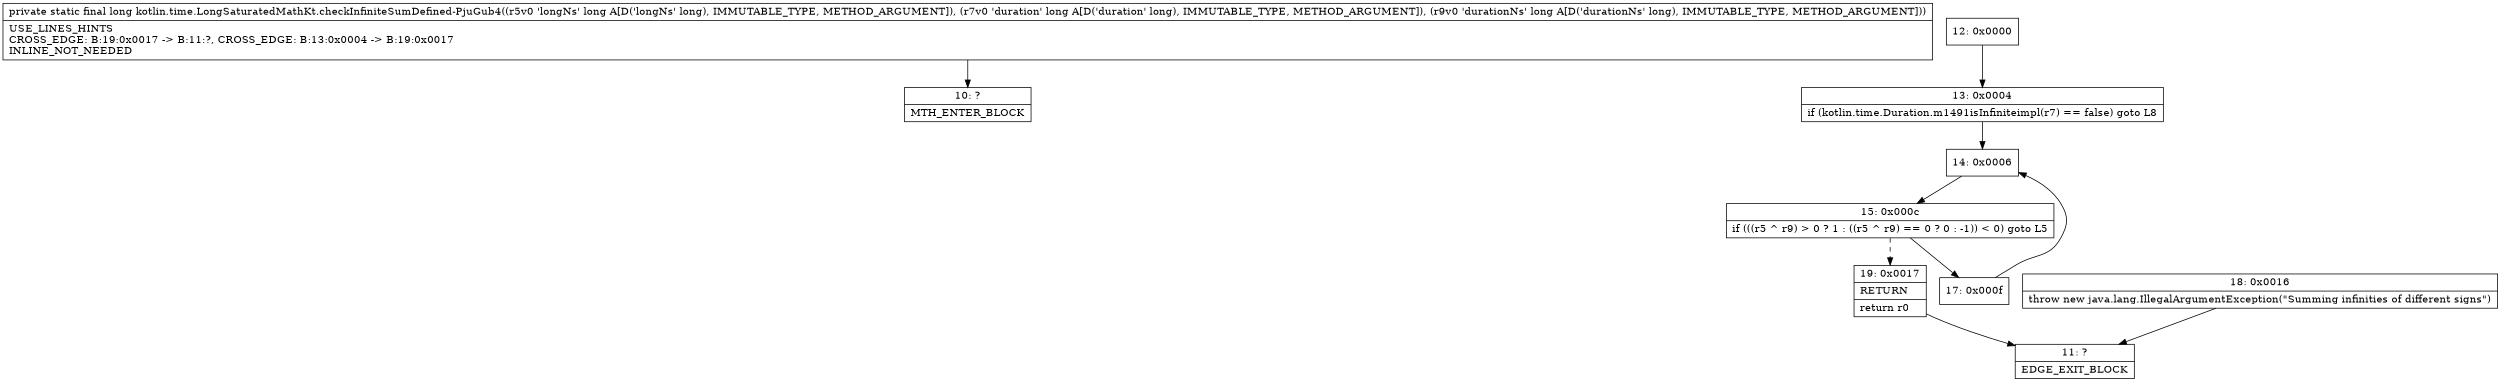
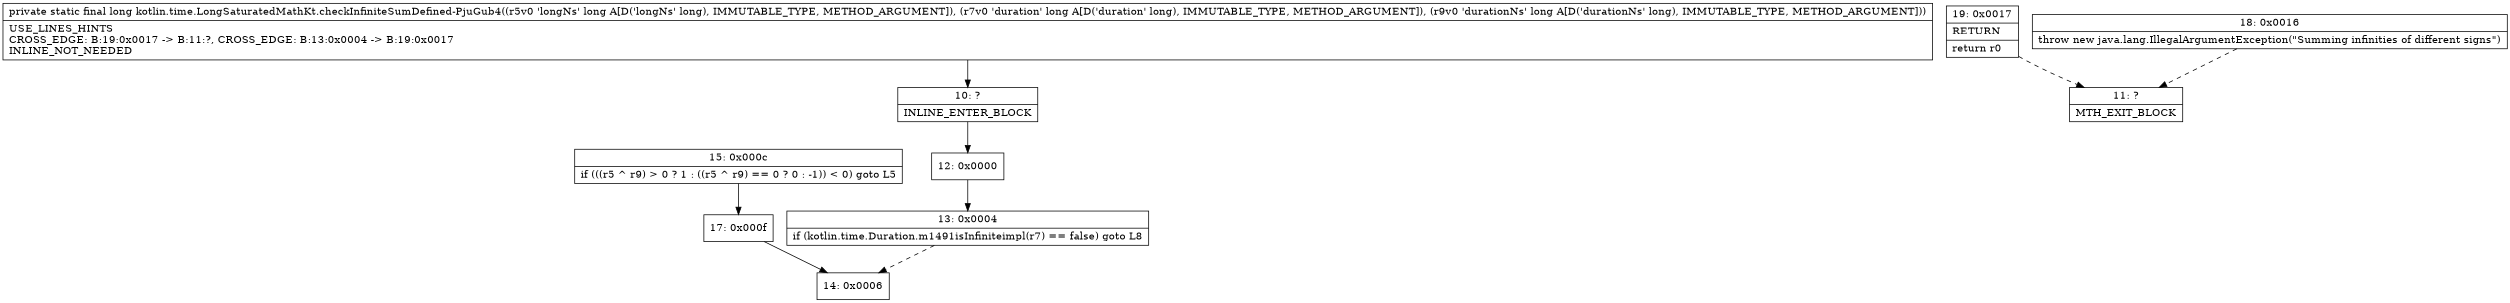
node "10: ?": text "MTH_ENTER_BLOCK" -> "INLINE_ENTER_BLOCK"
edge "13: 0x0004" -> "14: 0x0006": style solid -> dashed
edge "10: ?" -> "12: 0x0000": added
edge "14: 0x0006" -> "15: 0x000c": removed
edge "15: 0x000c" -> "19: 0x0017": removed
edge "18: 0x0016" -> "11: ?": style solid -> dashed
edge "19: 0x0017" -> "11: ?": style solid -> dashed
node "11: ?": text "EDGE_EXIT_BLOCK" -> "MTH_EXIT_BLOCK"
